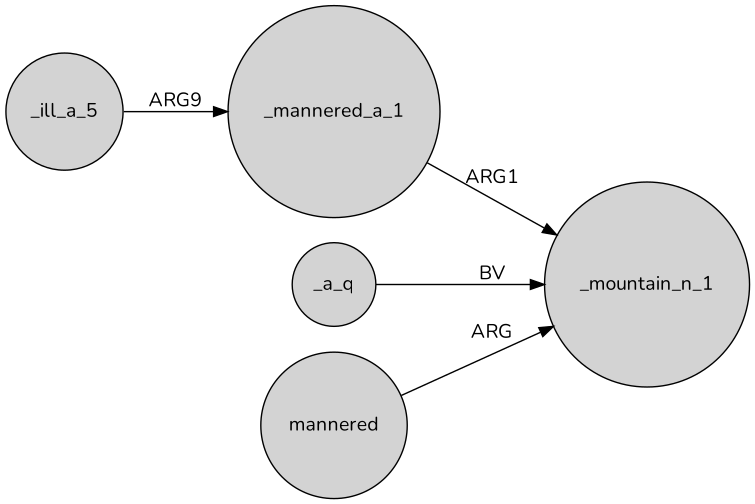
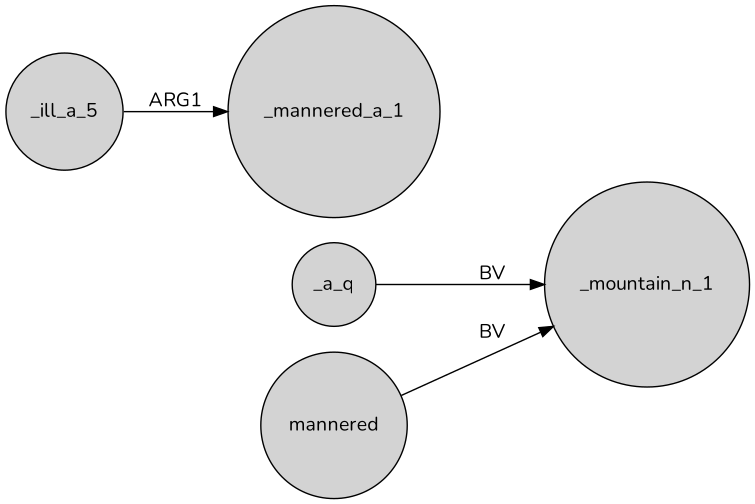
edge "_ill_a_5" -> "_mannered_a_1": label "ARG9" -> "ARG1"
edge "_mannered_a_1" -> "_mountain_n_1": removed, label "ARG1"
edge "mannered" -> "_mountain_n_1": label "ARG" -> "BV"
